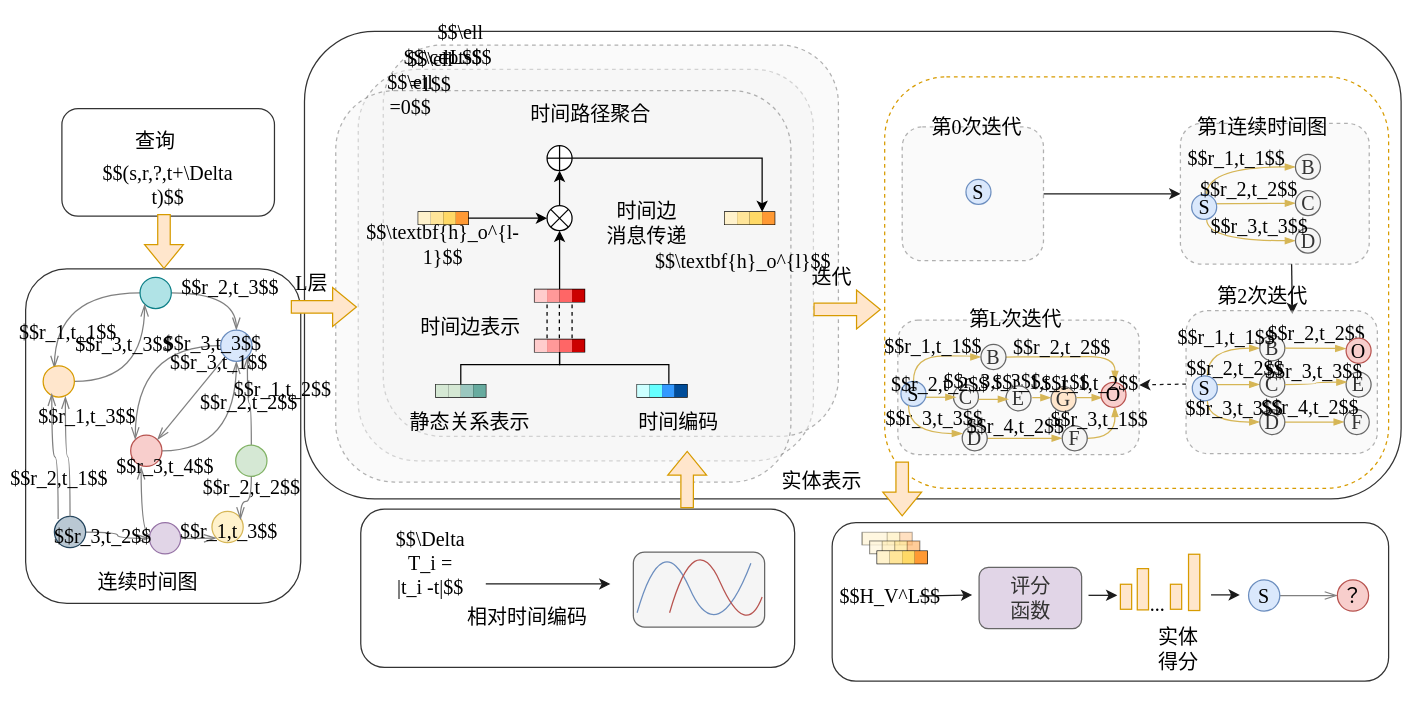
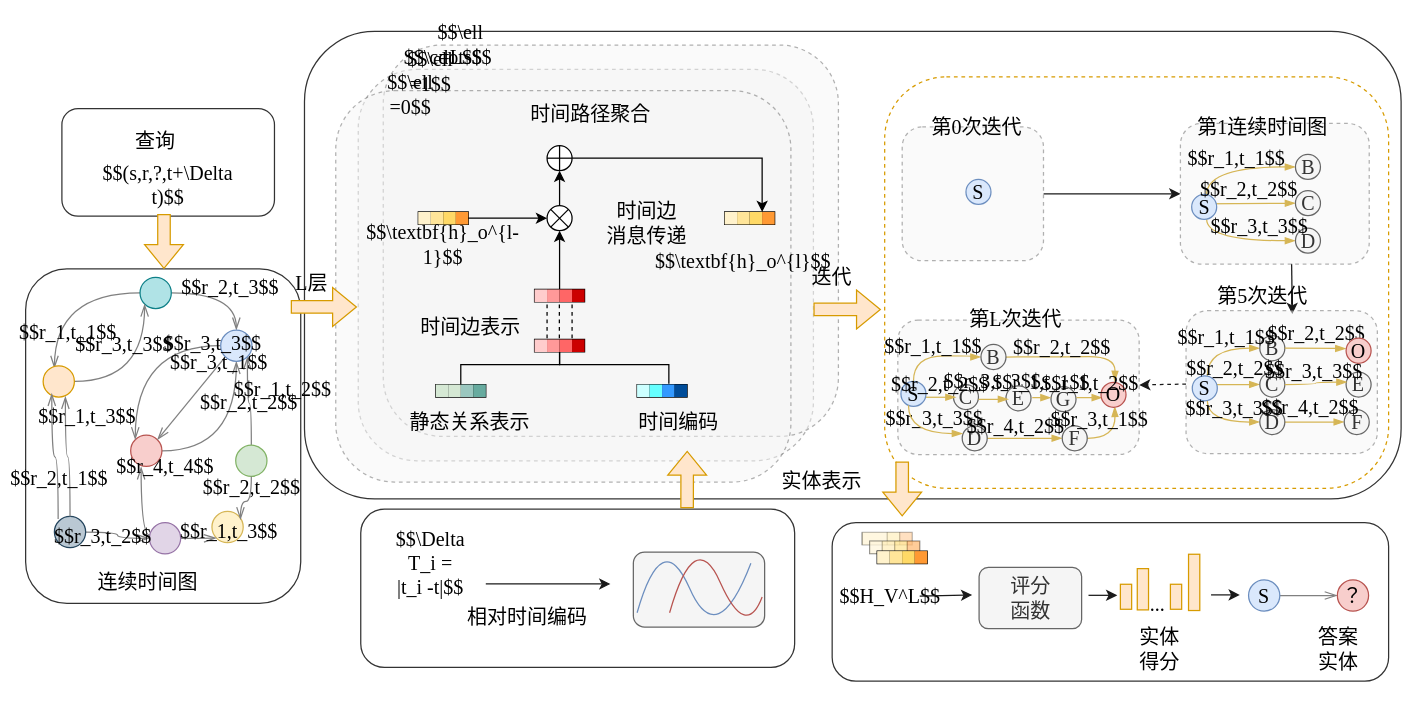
node "第2次迭代": label "第2次迭代" -> "第5次迭代"
node "G": fillcolor #ffe6cc -> #f5f5f5
node "$$r_3,t_4$$": label "$$r_3,t_4$$" -> "$$r_4,t_4$$"
node "评分 函数": fillcolor #e1d5e7 -> #f5f5f5
node "实体 得分": moved (1178, 650) -> (1159, 650)
node "答案 实体": added
